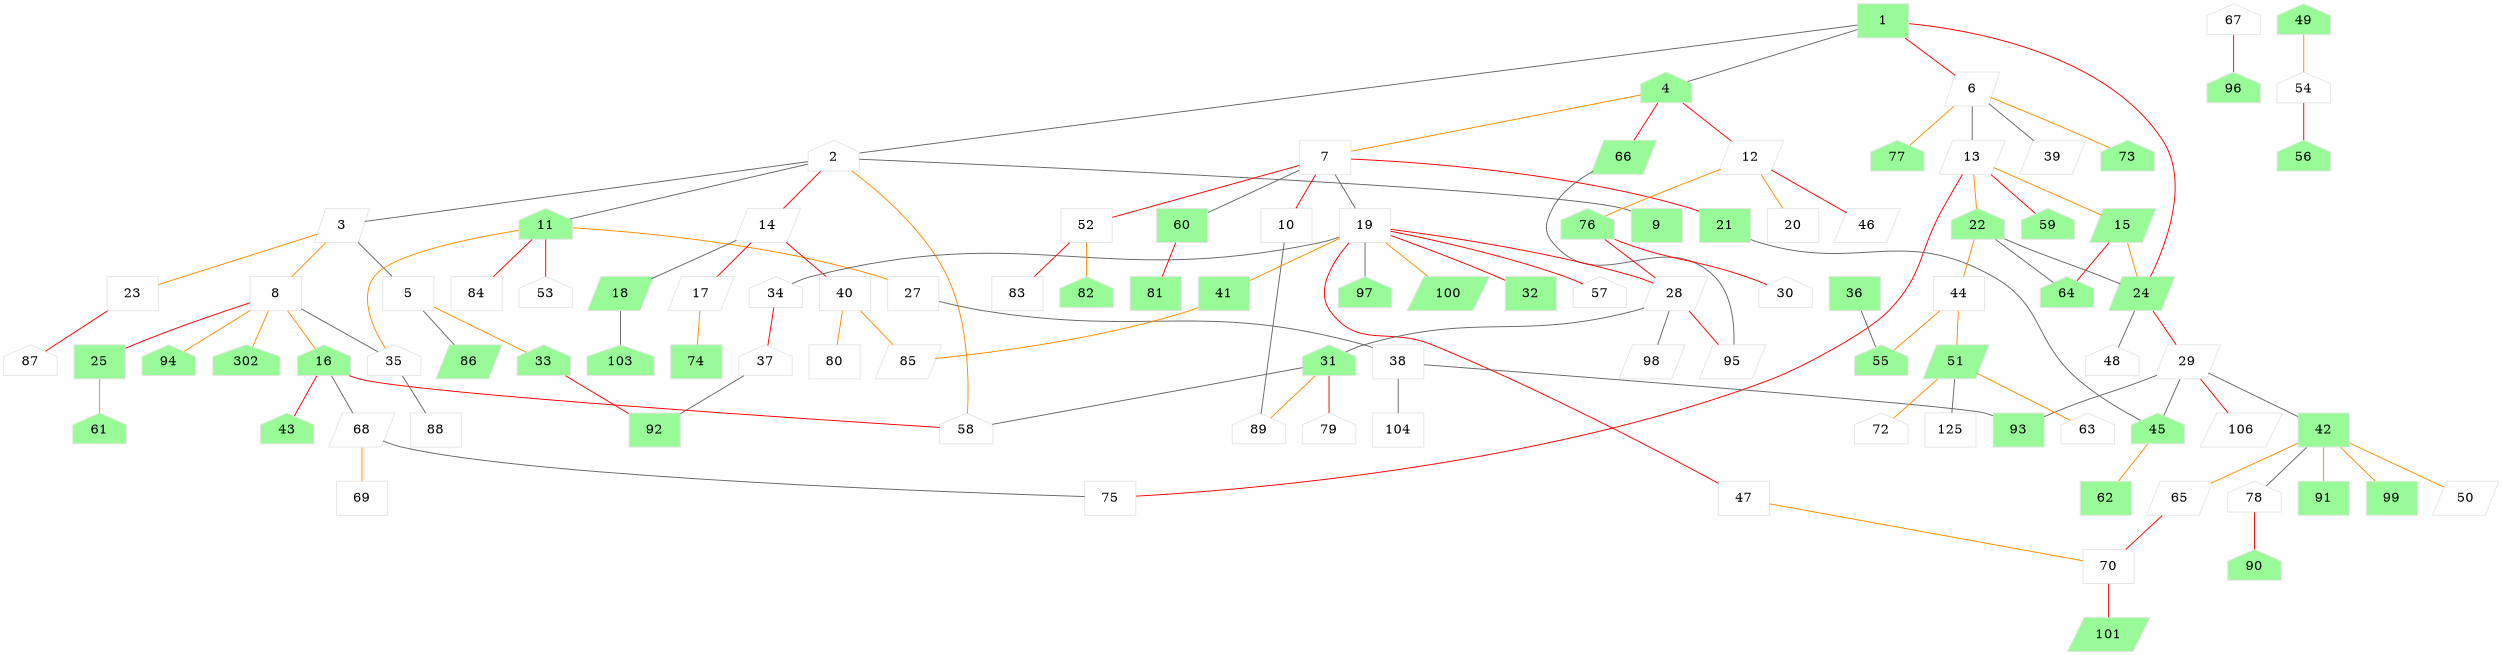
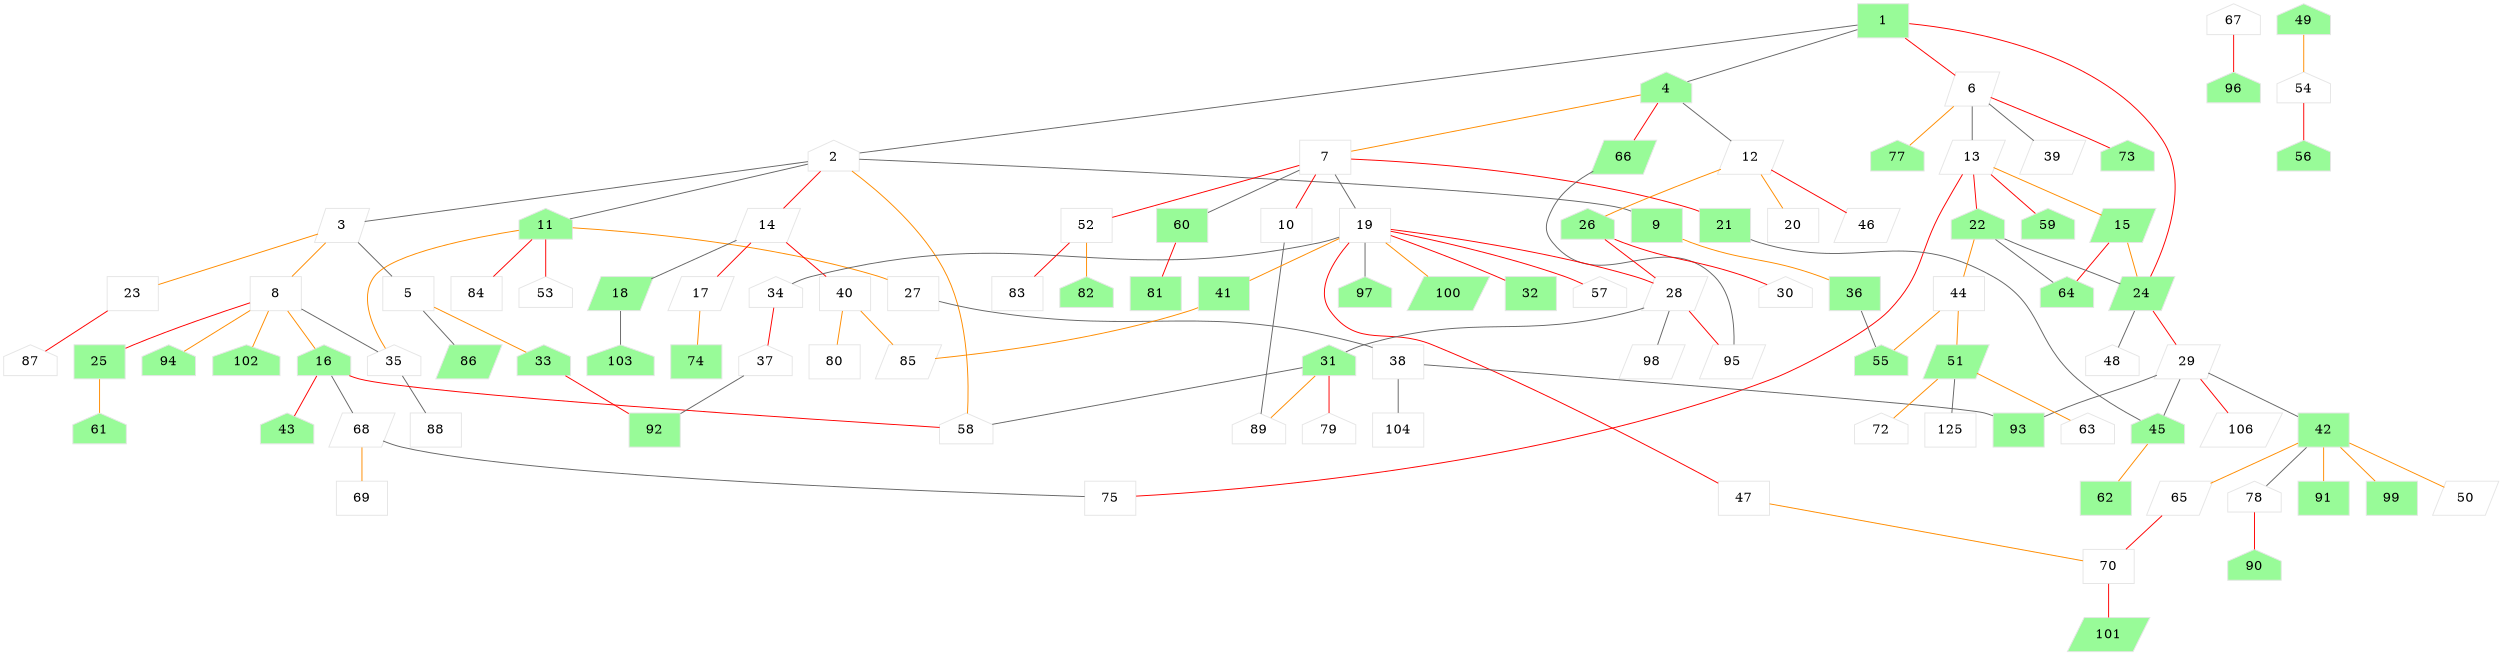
edge "4" -- "12": color red -> gray40
edge "6" -- "73": color darkorange -> red
edge "13" -- "22": color darkorange -> red
node "76": label "76" -> "26"
edge "9" -- "36": added
node "302": label "302" -> "102"
